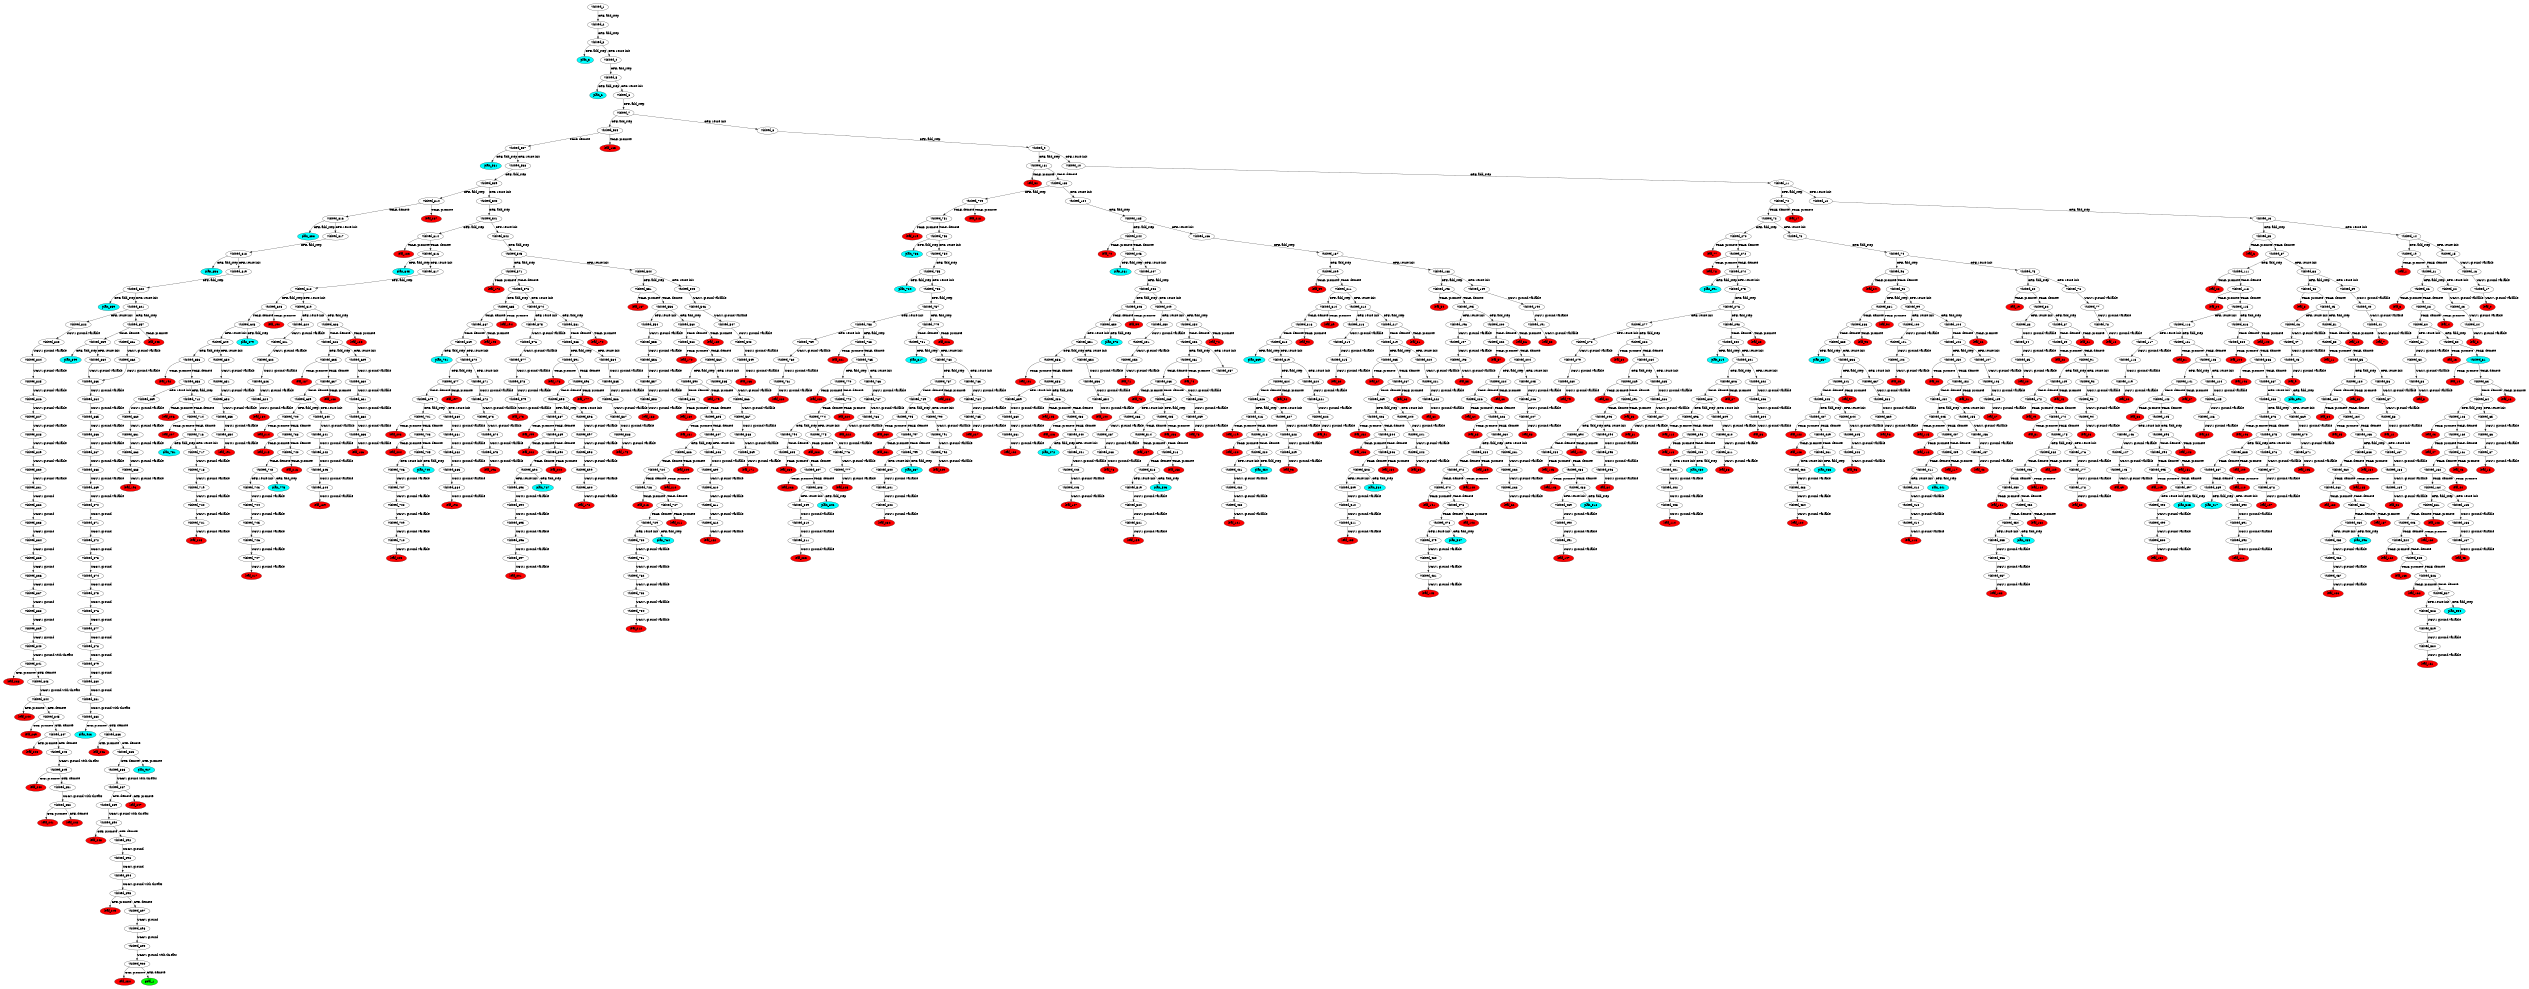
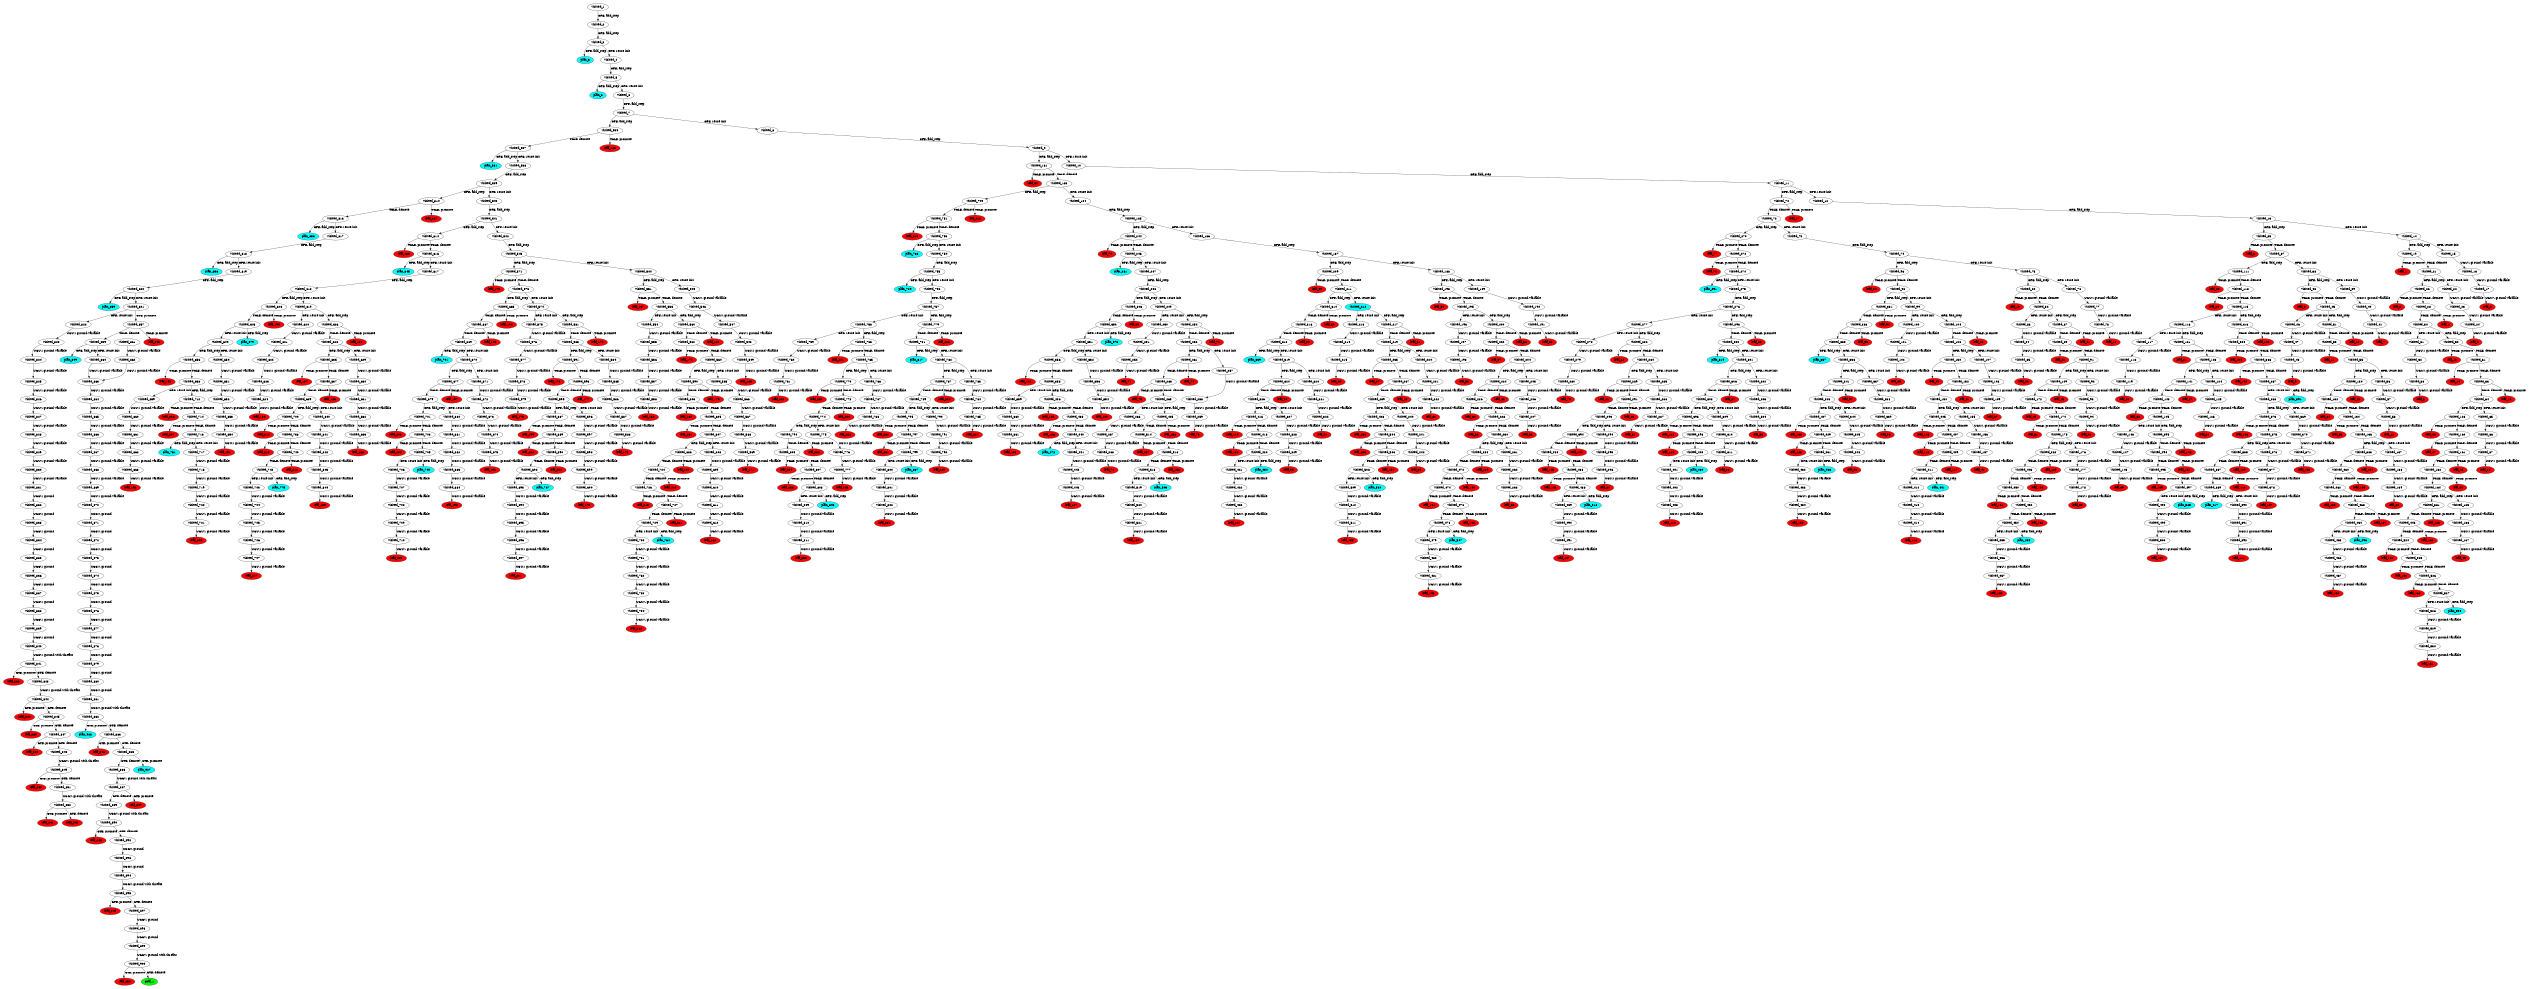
node "visited_212": fillcolor white -> cyan
edge "visited_821" -> "visited_857": label "OPF: add_step" -> "GTF: promote"
node "visited_61": fillcolor cyan -> white
edge "visited_263" -> "visited_258": now "visited_257" -> "visited_258"
